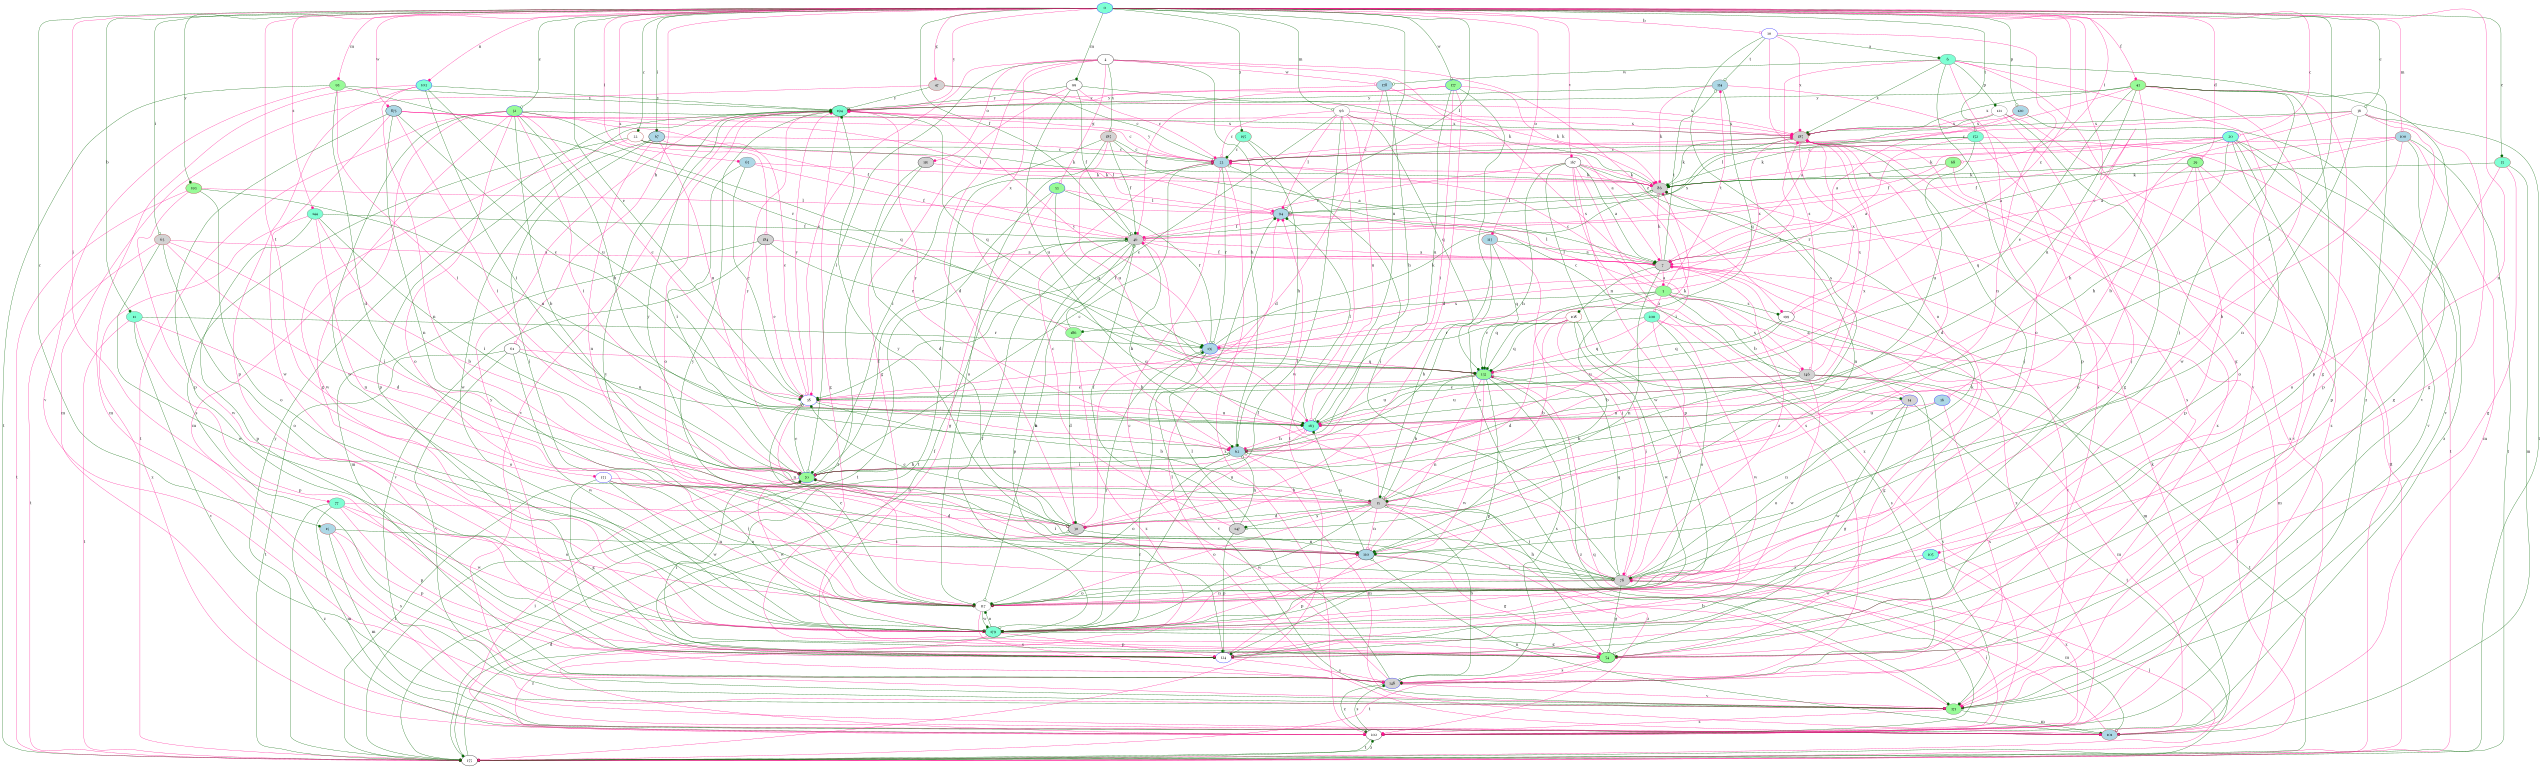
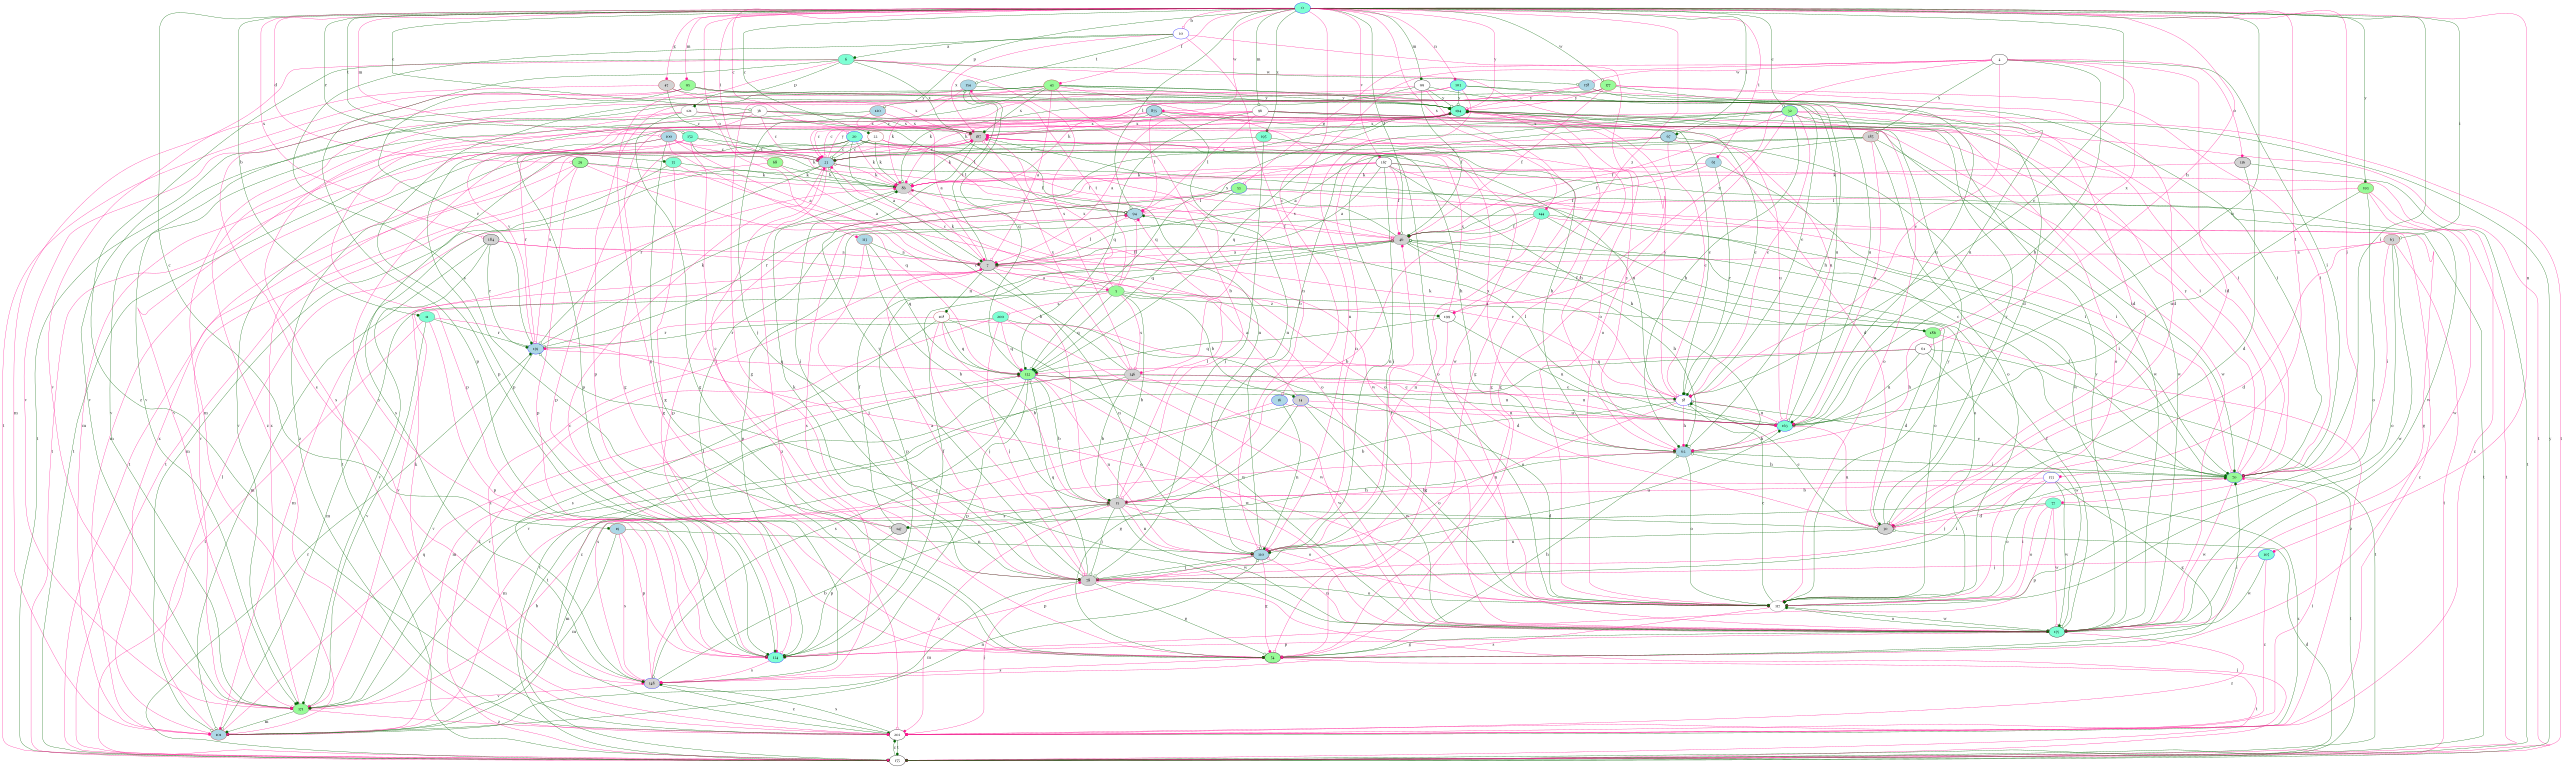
node "177": color blue -> brown
edge "144" -> "117": added, label "o"
edge "95" -> "155": color darkgreen -> deeppink
edge "20" -> "124": color darkgreen -> deeppink
edge "184" -> "148": now "184" -> "101"
node "124": fillcolor white -> aquamarine
